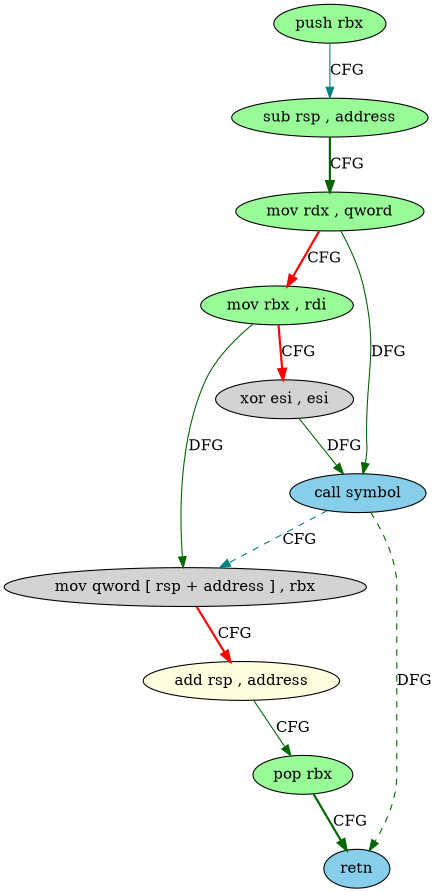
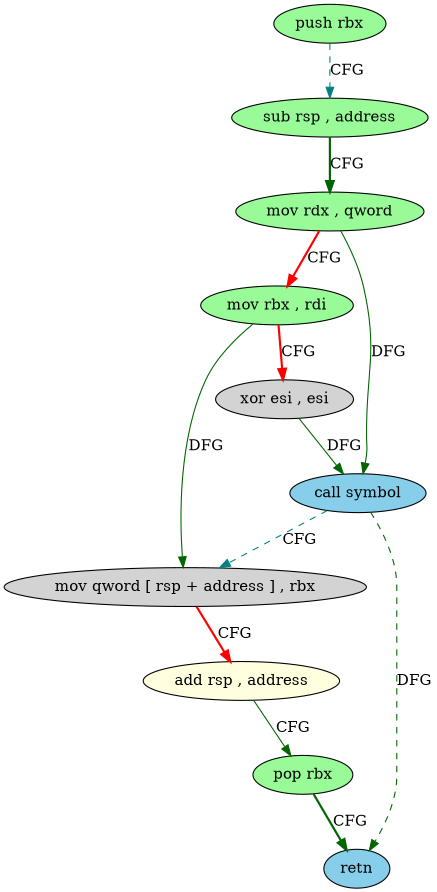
edge "push rbx" -> "sub rsp , address": style solid -> dashed
